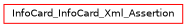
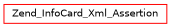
node "InfoCard_InfoCard_Xml_Assertion": label "InfoCard_InfoCard_Xml_Assertion" -> "Zend_InfoCard_Xml_Assertion"
